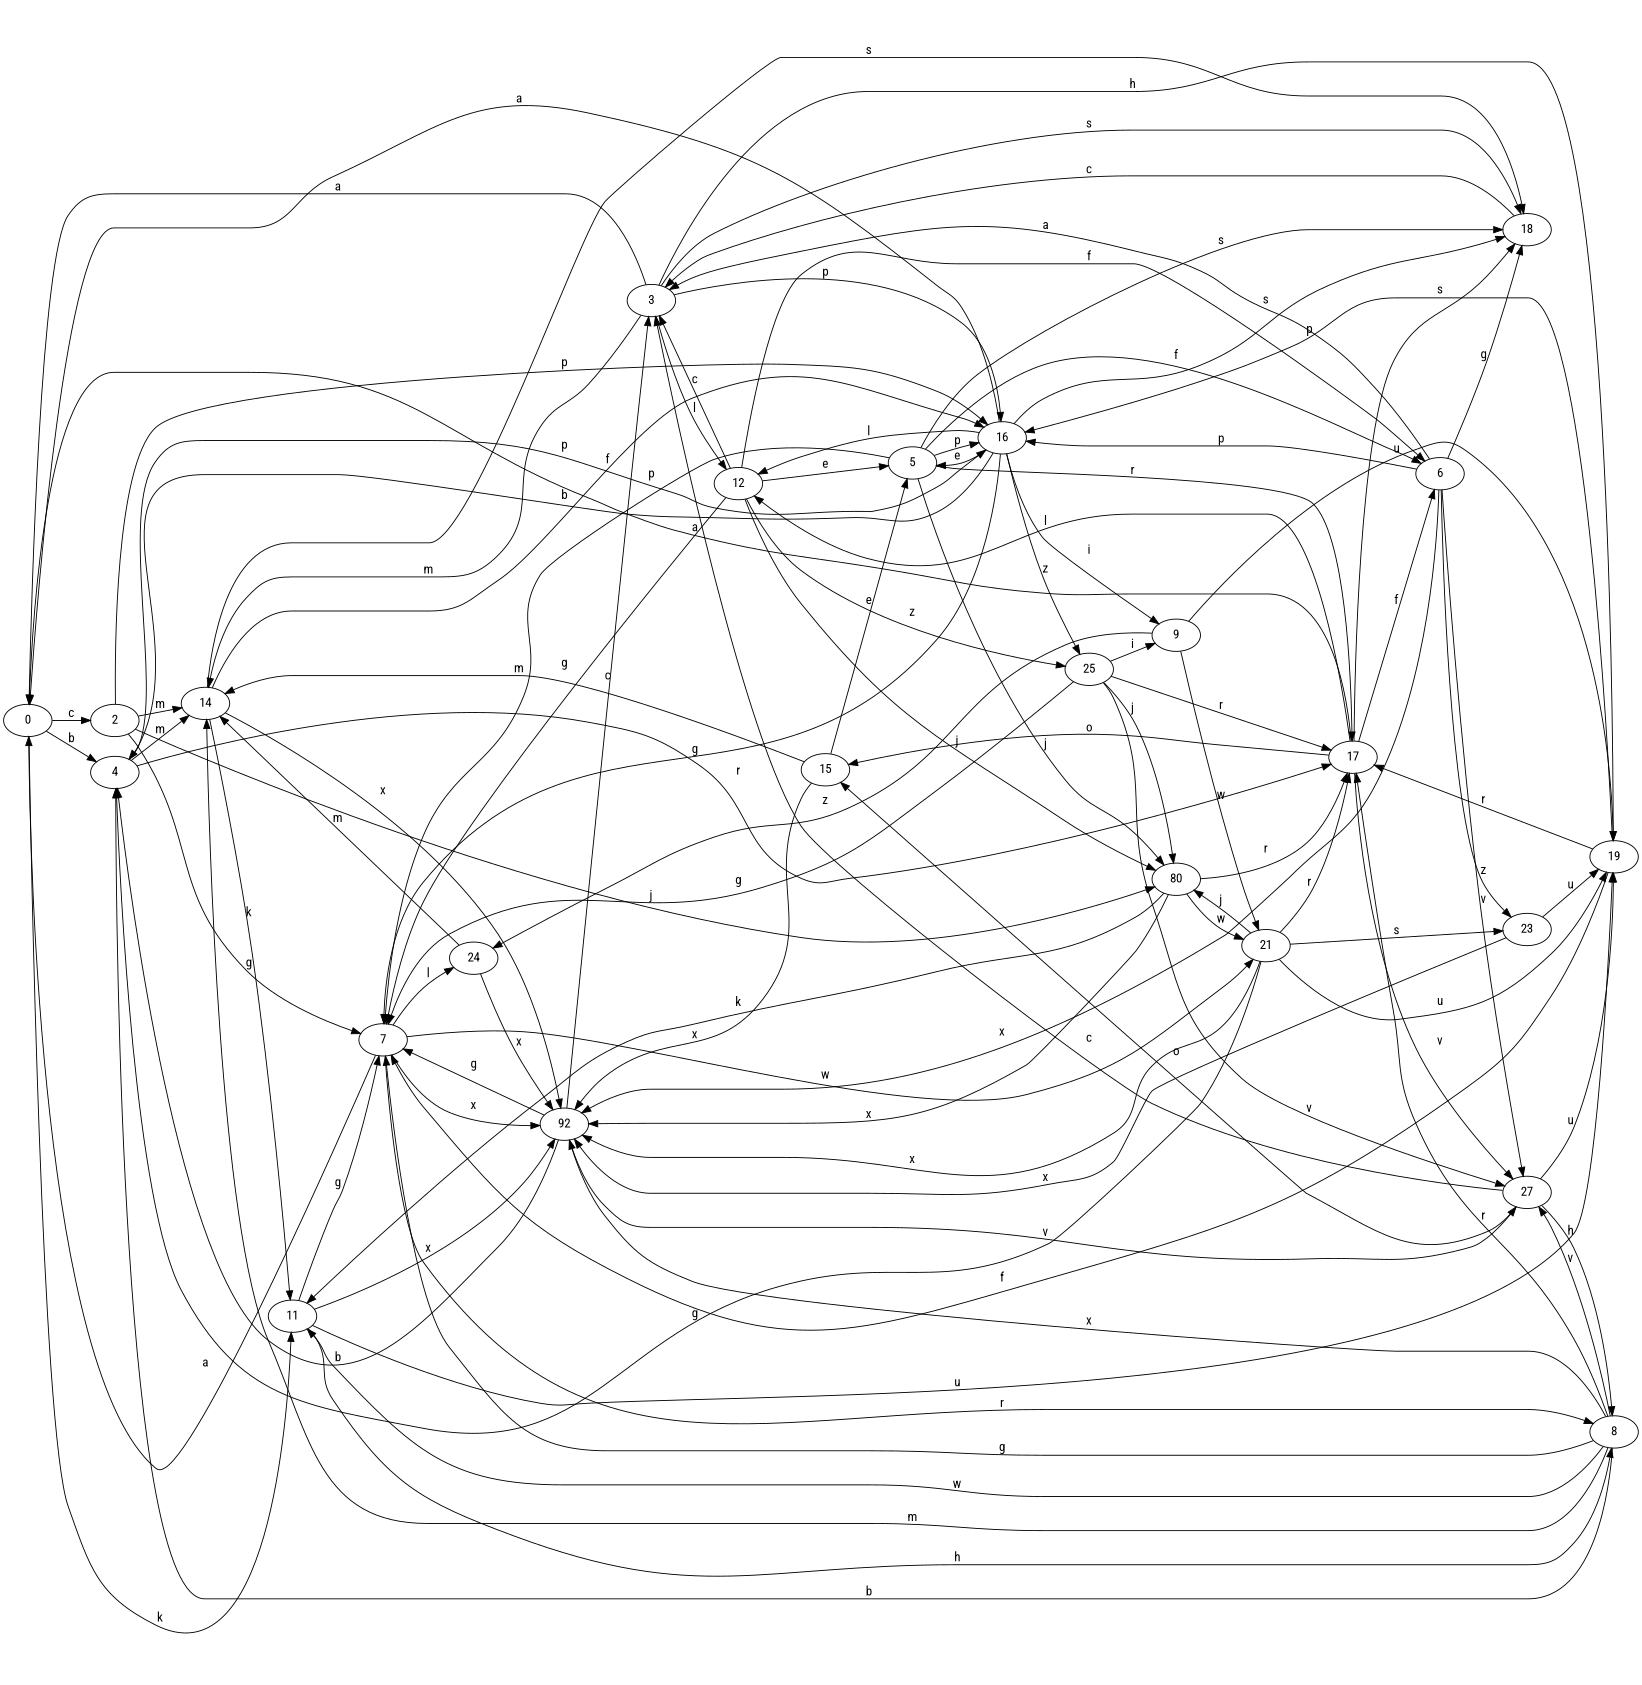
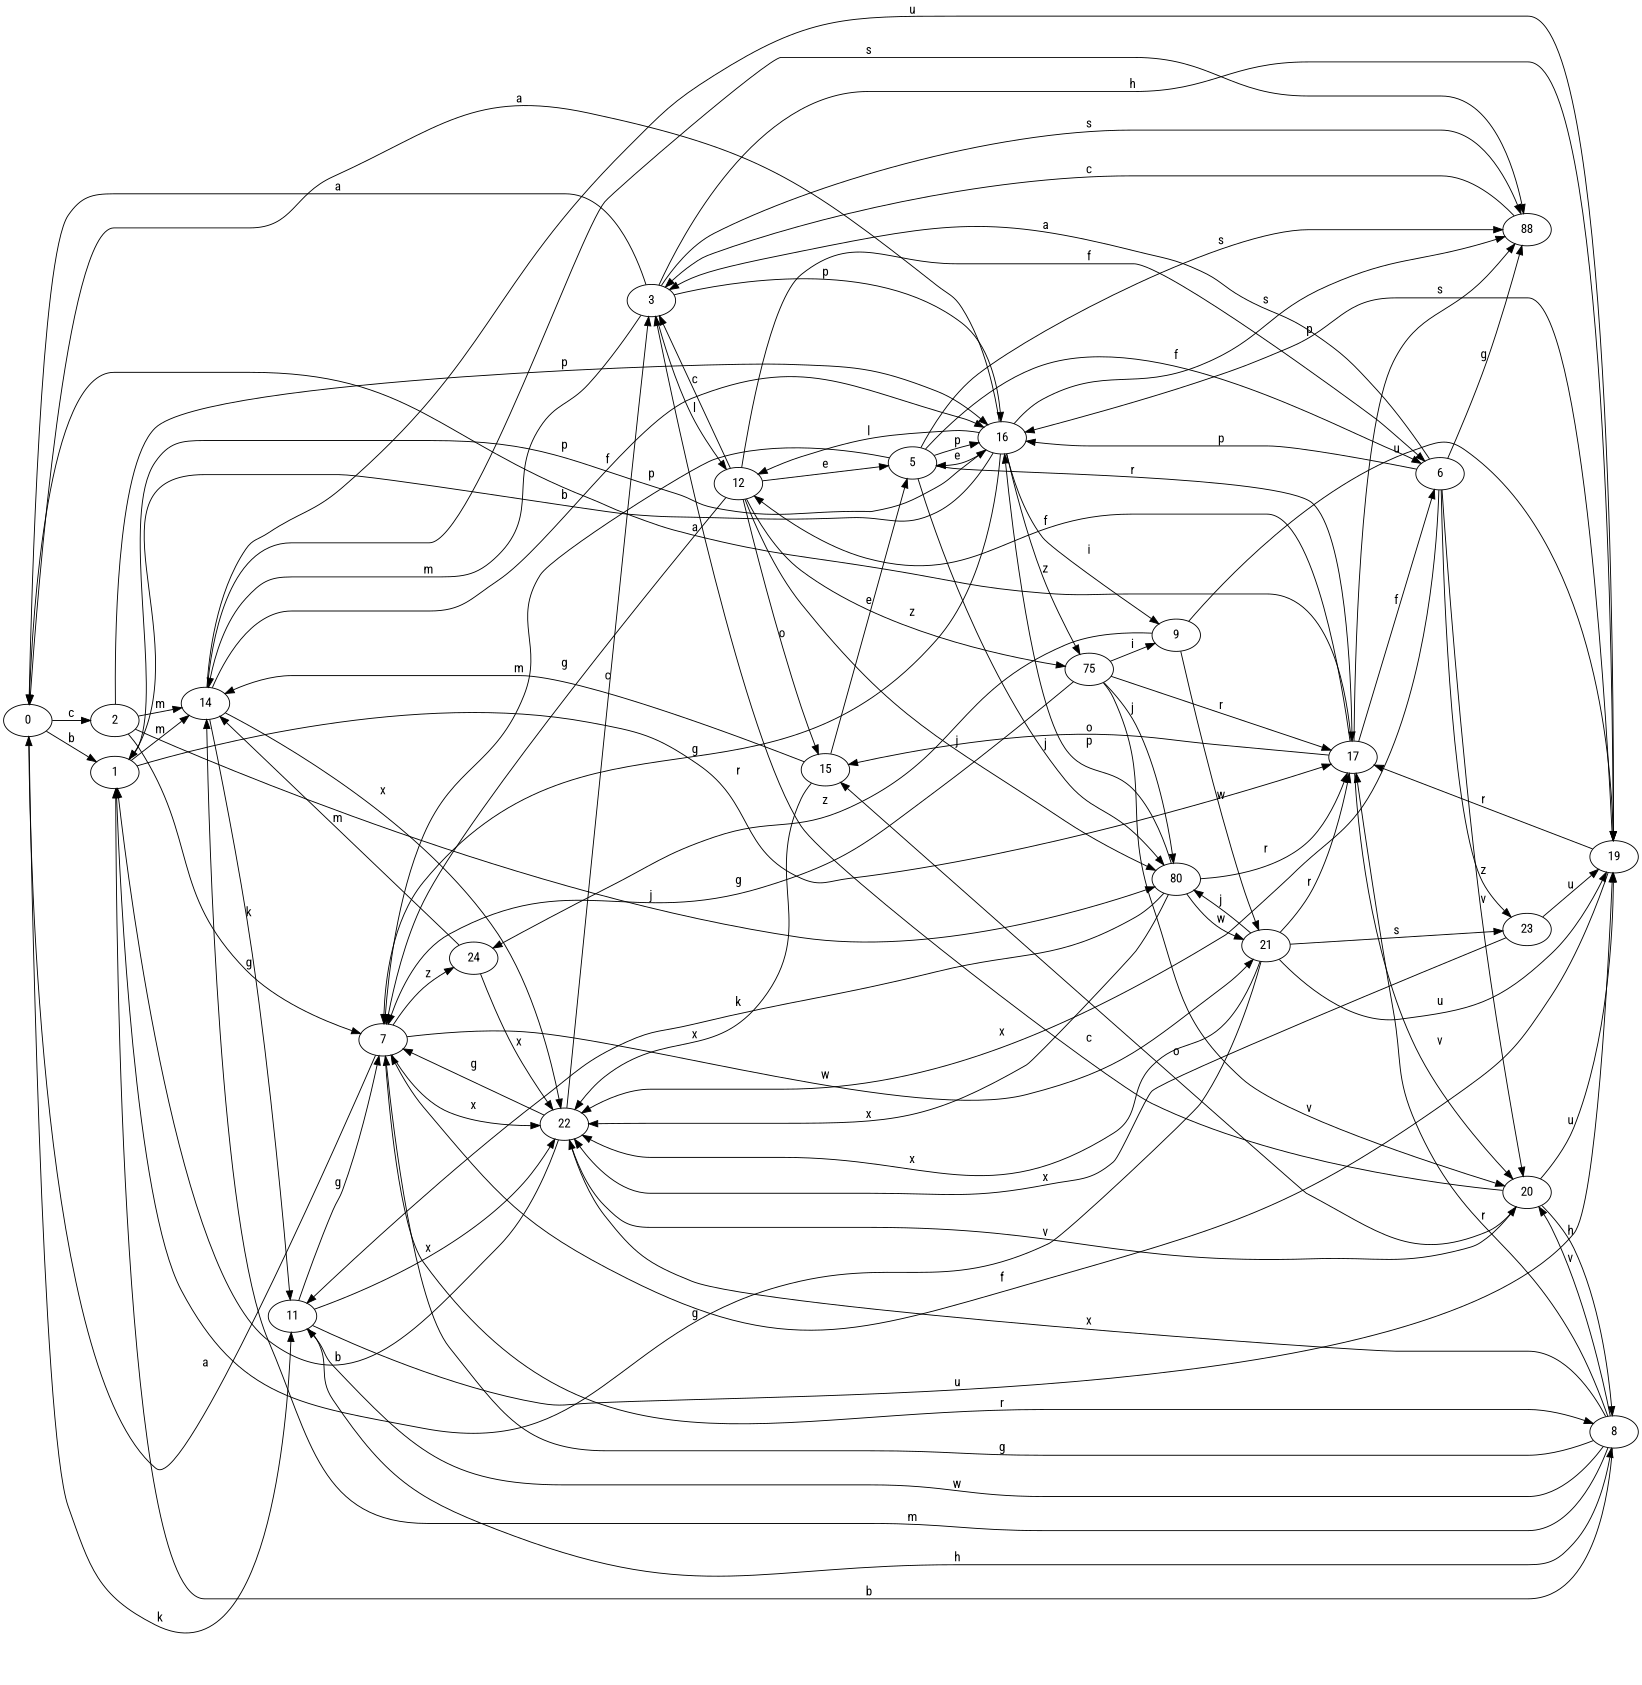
edge "14" -> "19": added, label "u"
node "18": label "18" -> "88"
edge "17" -> "12": label "l" -> "f"
edge "12" -> "15": added, label "o"
node "25": label "25" -> "75"
edge "80" -> "16": added, label "p"
node "4": label "4" -> "1"
edge "7" -> "24": label "l" -> "z"
node "92": label "92" -> "22"
node "27": label "27" -> "20"
